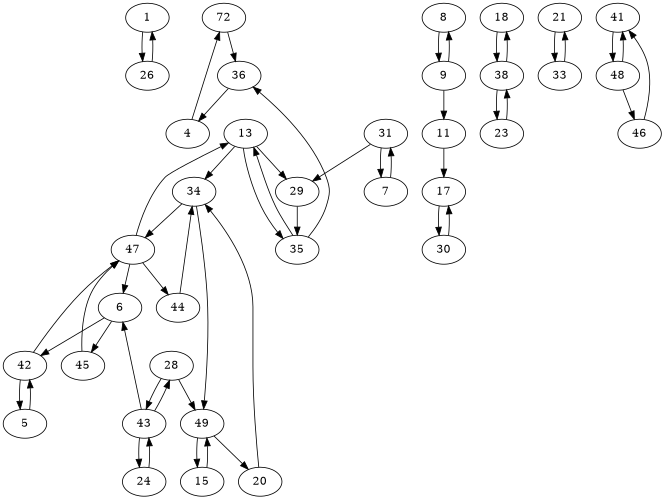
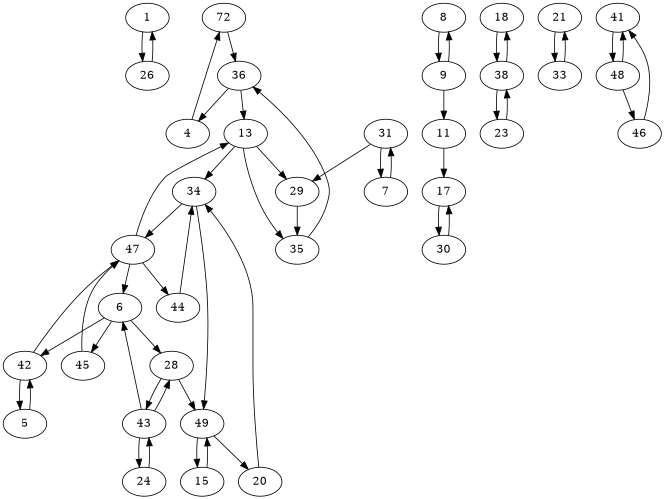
edge "35" -> "13": now "36" -> "13"
edge "6" -> "28": added
